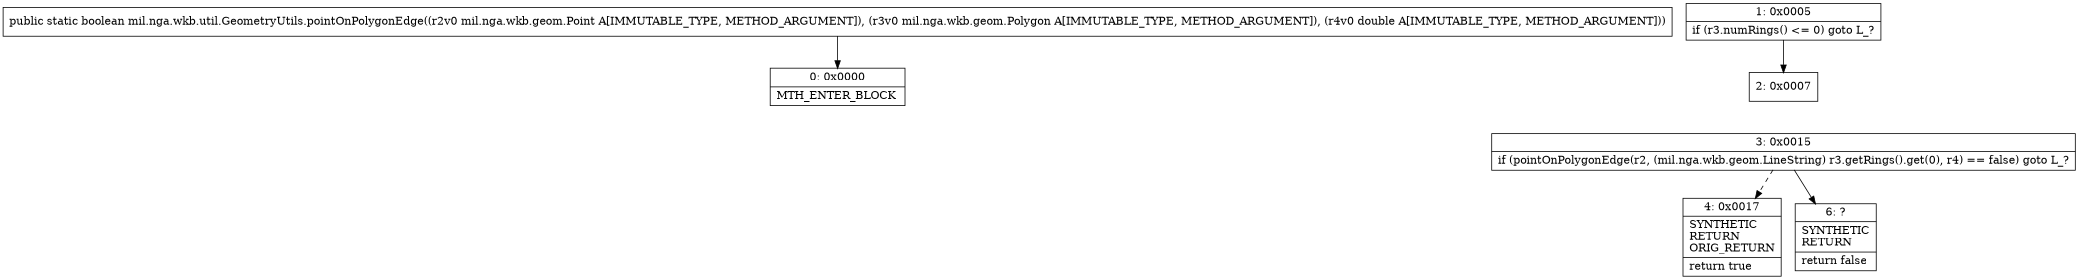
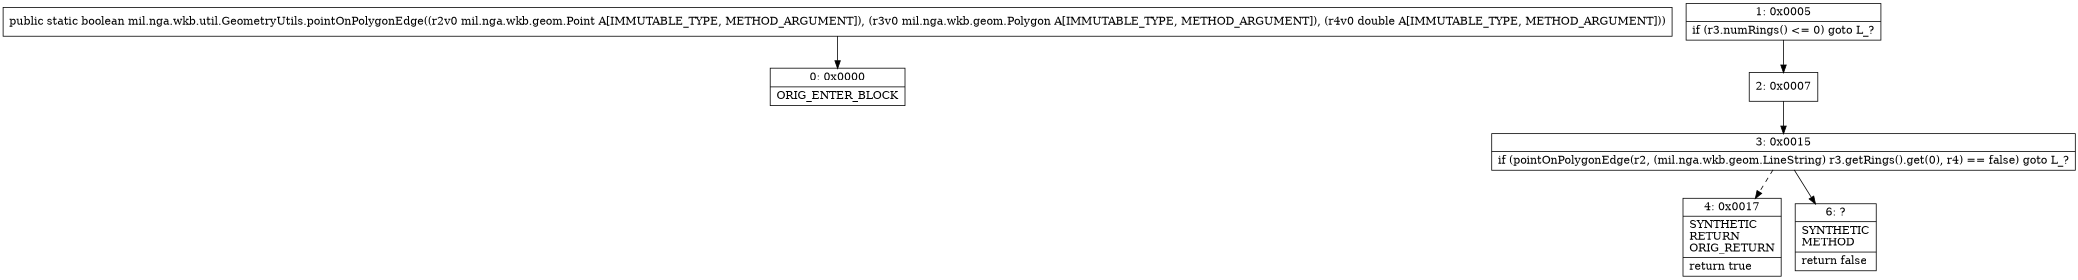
node "0: 0x0000": text "MTH_ENTER_BLOCK" -> "ORIG_ENTER_BLOCK"
edge "2: 0x0007" -> "3: 0x0015": added
node "6: ?": text "RETURN" -> "METHOD"
